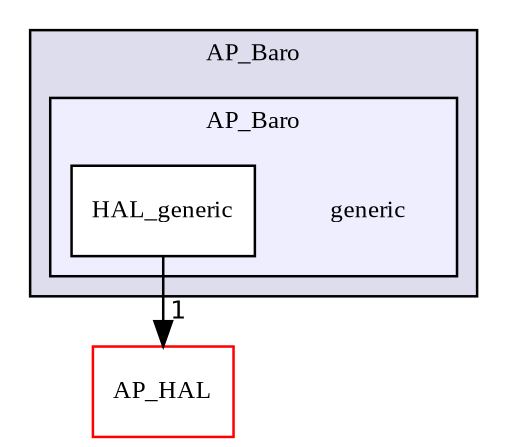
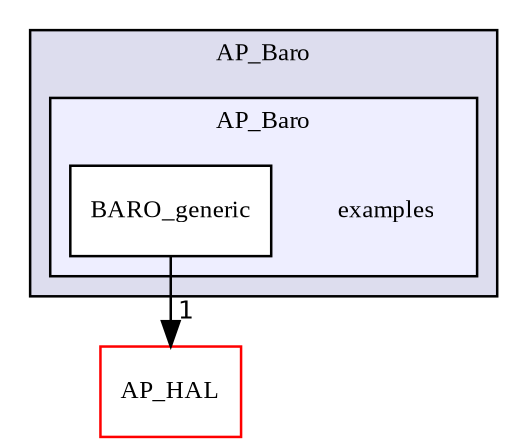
node "HAL_generic": label "HAL_generic" -> "BARO_generic"
node "generic": label "generic" -> "examples"
